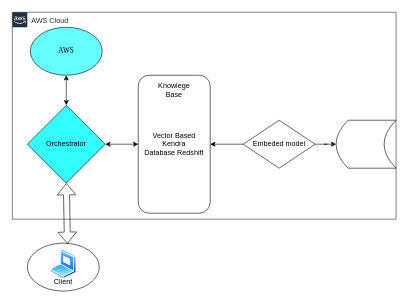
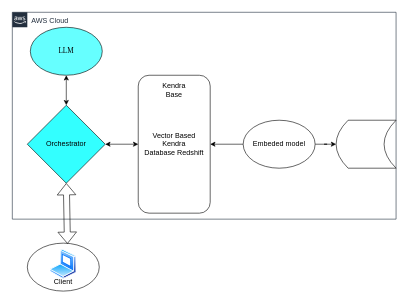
node "AWS": label "AWS" -> "LLM"
node "Knowlege Base": label "Knowlege Base" -> "Kendra Base"
node "Embeded model": shape diamond -> ellipse
